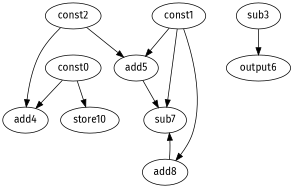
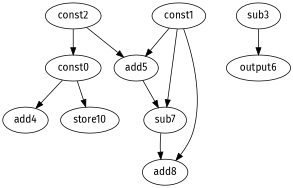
edge "const2" -> "add4": now "const2" -> "const0"
edge "add8" -> "sub7": reversed
